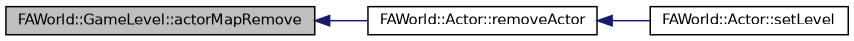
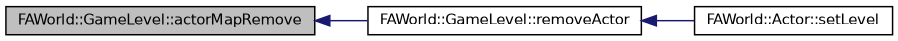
node "FAWorld::Actor::removeActor": label "FAWorld::Actor::removeActor" -> "FAWorld::GameLevel::removeActor"
